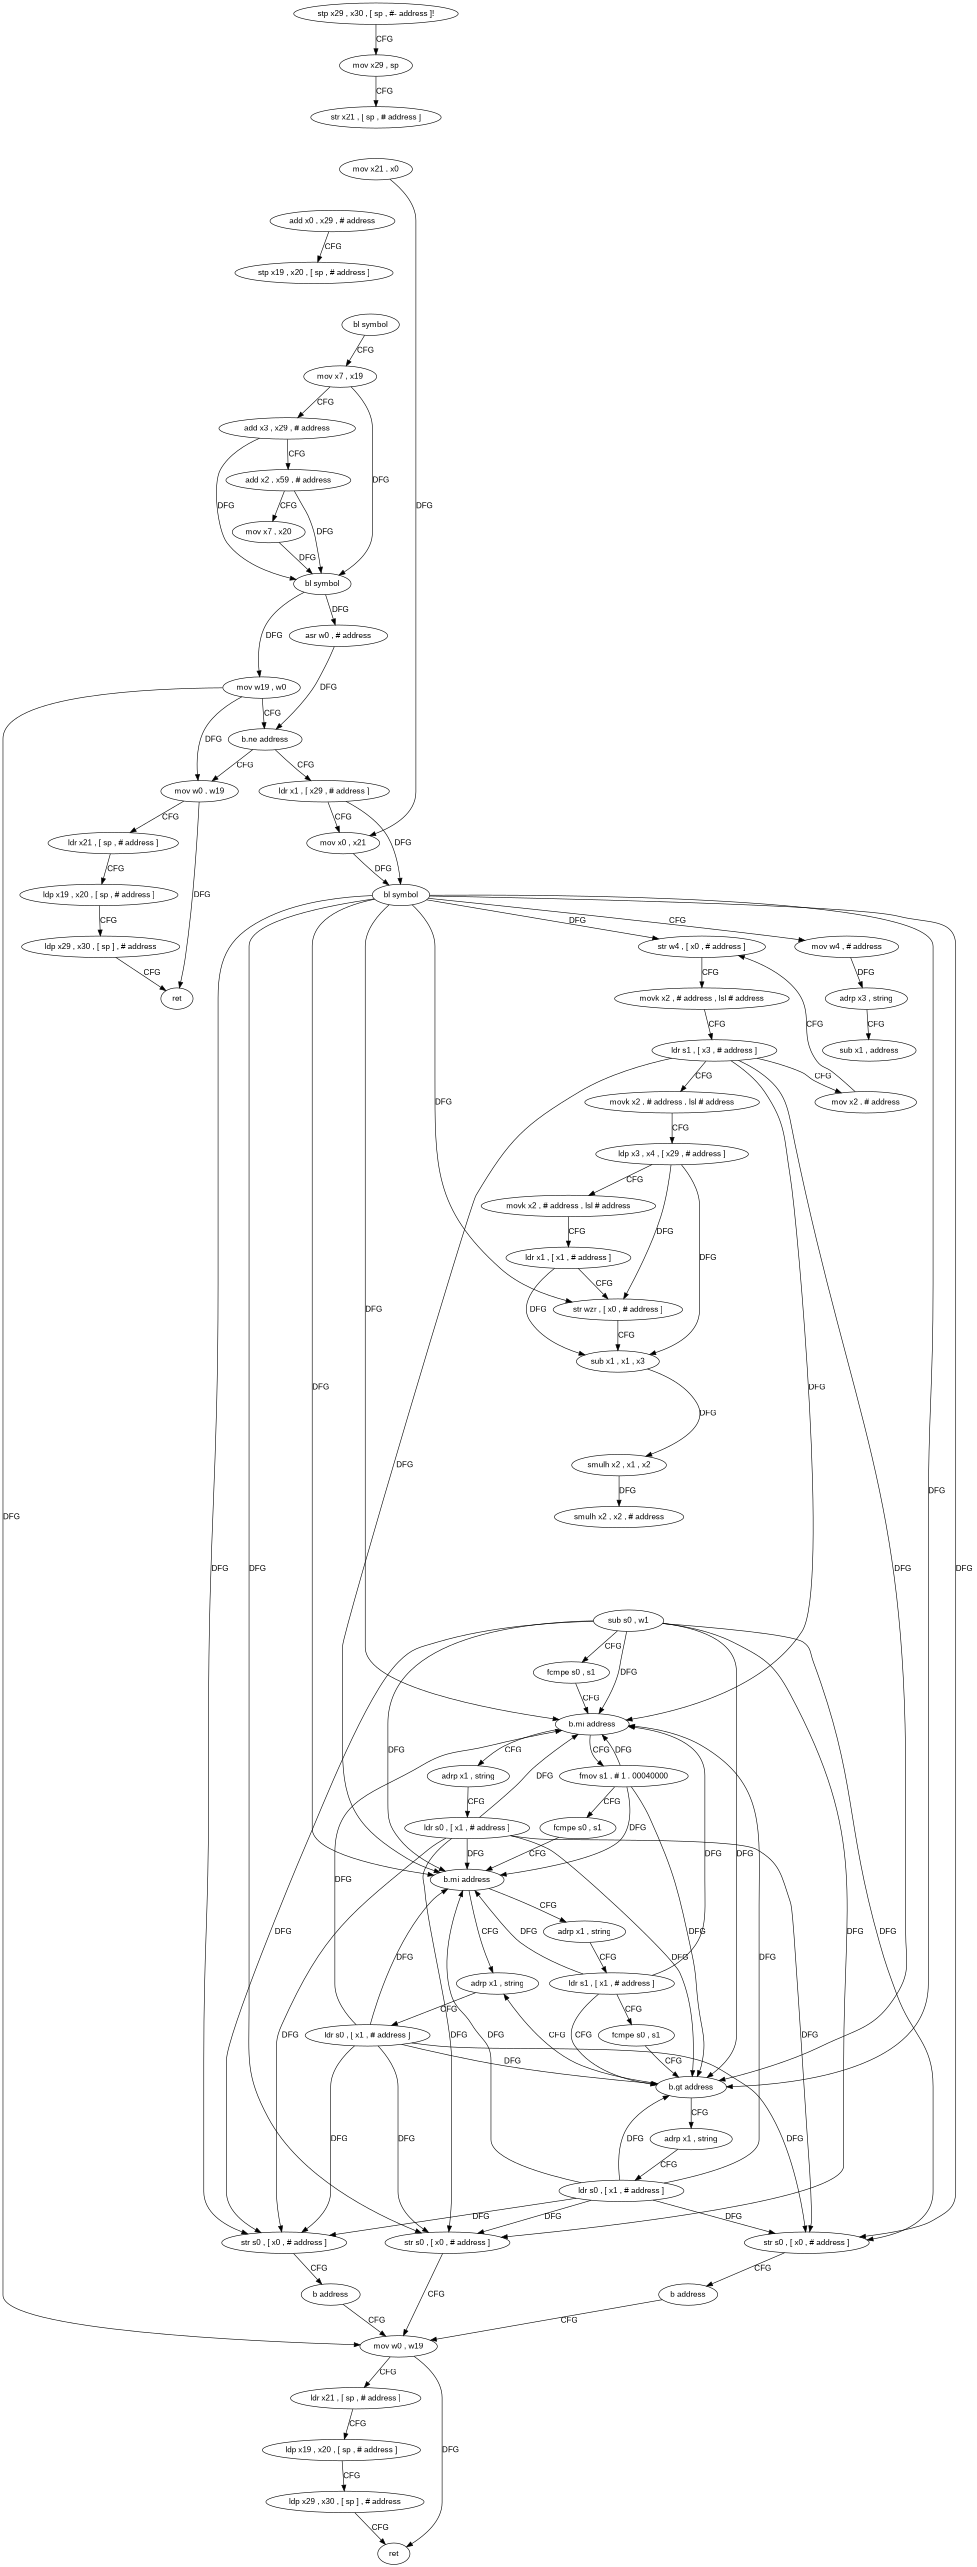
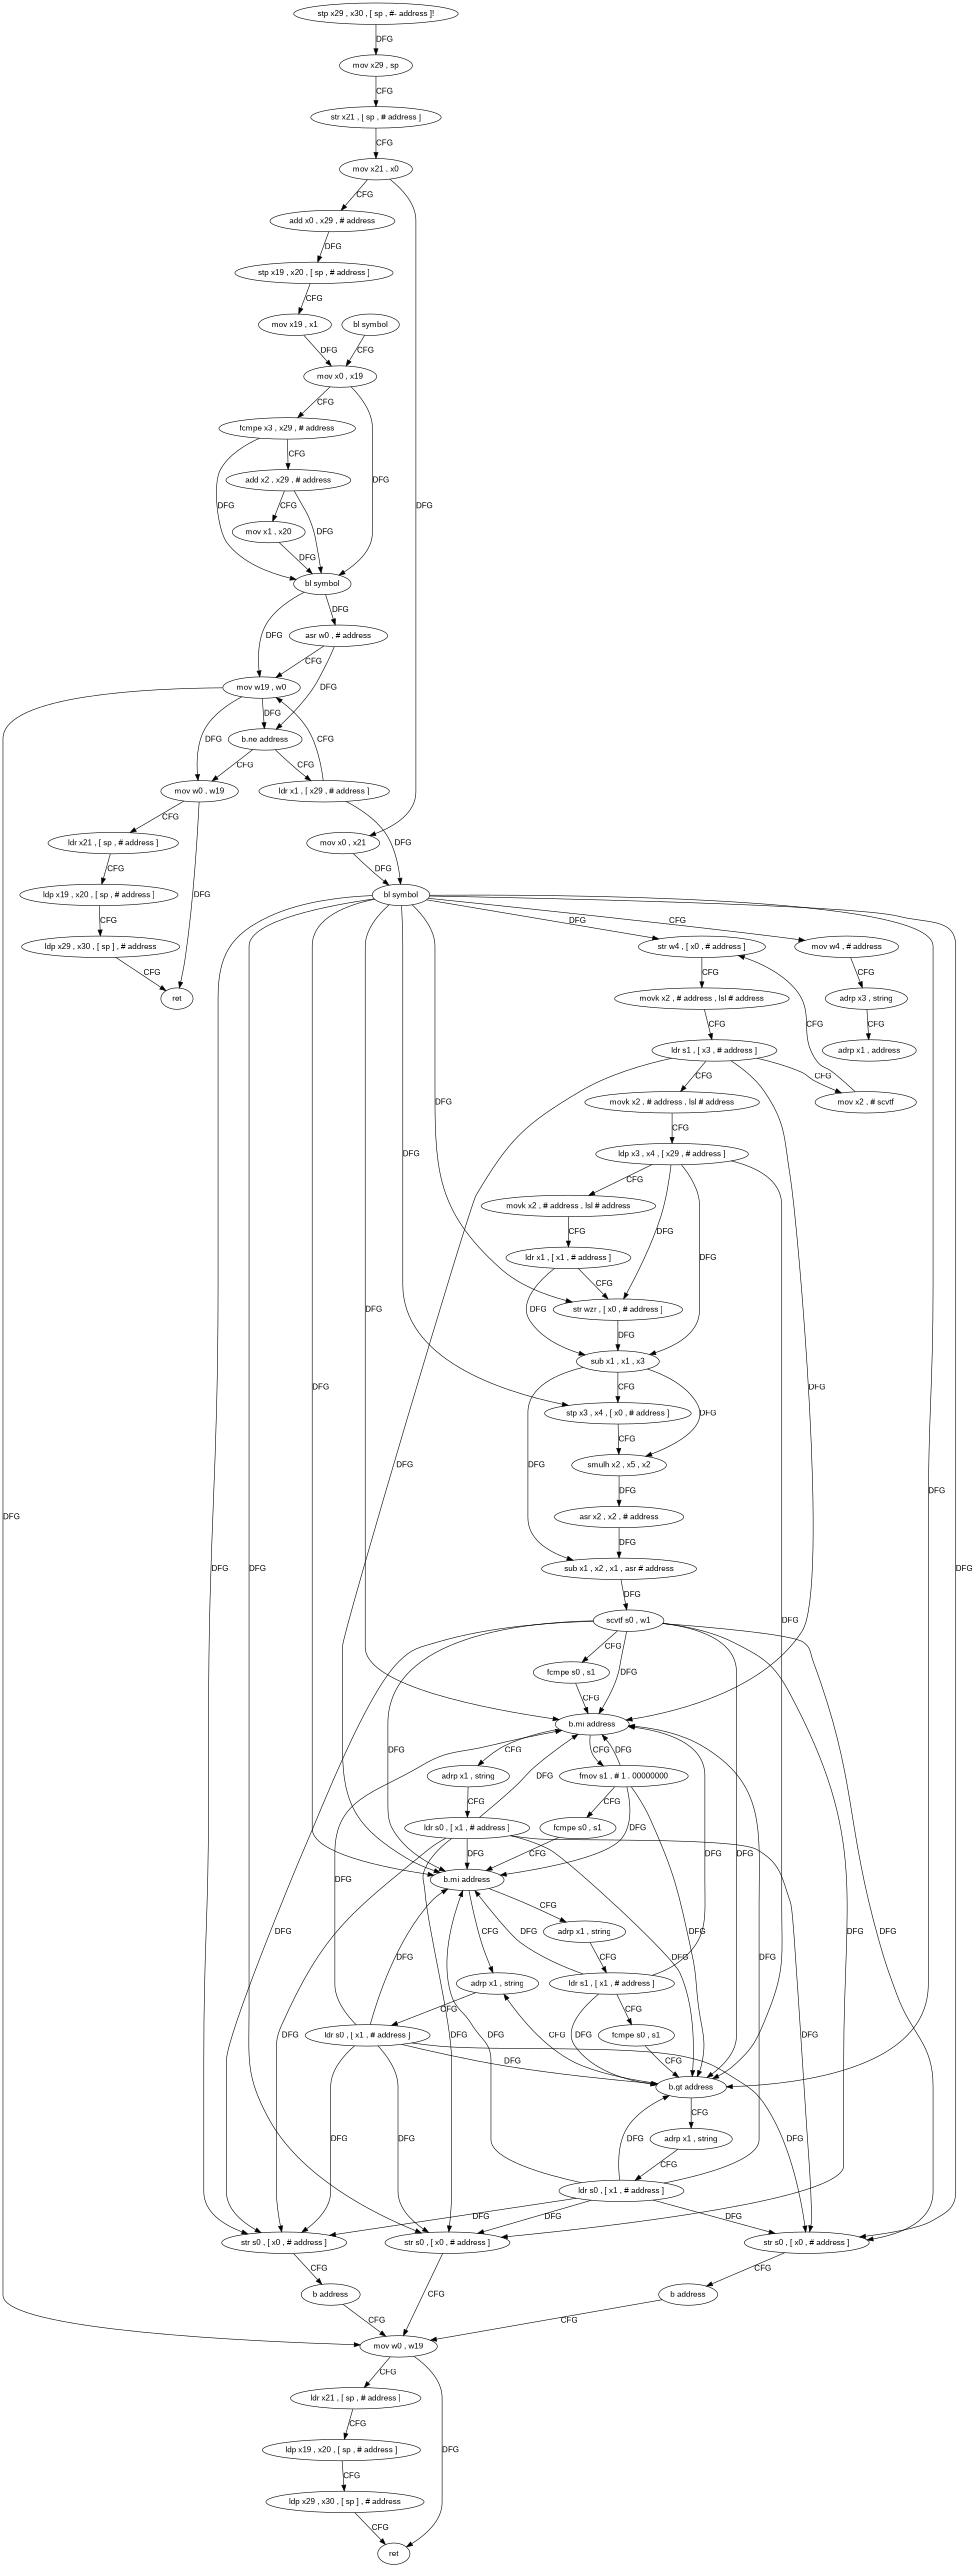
edge "stp x29 , x30 , [ sp , #- address ]!" -> "mov x29 , sp": label "CFG" -> "DFG"
edge "str x21 , [ sp , # address ]" -> "mov x21 , x0": added, label "CFG"
edge "mov x21 , x0" -> "add x0 , x29 , # address": added, label "CFG"
edge "add x0 , x29 , # address" -> "stp x19 , x20 , [ sp , # address ]": label "CFG" -> "DFG"
node "mov x19 , x1": added
node "mov x7 , x19": label "mov x7 , x19" -> "mov x0 , x19"
node "add x3 , x29 , # address": label "add x3 , x29 , # address" -> "fcmpe x3 , x29 , # address"
node "add x2 , x59 , # address": label "add x2 , x59 , # address" -> "add x2 , x29 , # address"
node "mov x7 , x20": label "mov x7 , x20" -> "mov x1 , x20"
edge "asr w0 , # address" -> "mov w19 , w0": added, label "CFG"
edge "mov w19 , w0" -> "b.ne address": label "CFG" -> "DFG"
edge "ldr x1 , [ x29 , # address ]" -> "mov x0 , x21": now "ldr x1 , [ x29 , # address ]" -> "mov w19 , w0"
edge "mov w4 , # address" -> "adrp x3 , string": label "DFG" -> "CFG"
node "sub x1 , address": label "sub x1 , address" -> "adrp x1 , address"
node "mov x2 , # address": label "mov x2 , # address" -> "mov x2 , # scvtf"
edge "str wzr , [ x0 , # address ]" -> "sub x1 , x1 , x3": label "CFG" -> "DFG"
node "stp x3 , x4 , [ x0 , # address ]": added
node "smulh x2 , x1 , x2": label "smulh x2 , x1 , x2" -> "smulh x2 , x5 , x2"
node "smulh x2 , x2 , # address": label "smulh x2 , x2 , # address" -> "asr x2 , x2 , # address"
node "sub x1 , x2 , x1 , asr # address": added
edge "ldr s1 , [ x3 , # address ]" -> "b.gt address": now "ldp x3 , x4 , [ x29 , # address ]" -> "b.gt address"
node "sub s0 , w1": label "sub s0 , w1" -> "scvtf s0 , w1"
node "fmov s1 , # 1 . 00040000": label "fmov s1 , # 1 . 00040000" -> "fmov s1 , # 1 . 00000000"
edge "ldr s1 , [ x1 , # address ]" -> "b.gt address": label "CFG" -> "DFG"
